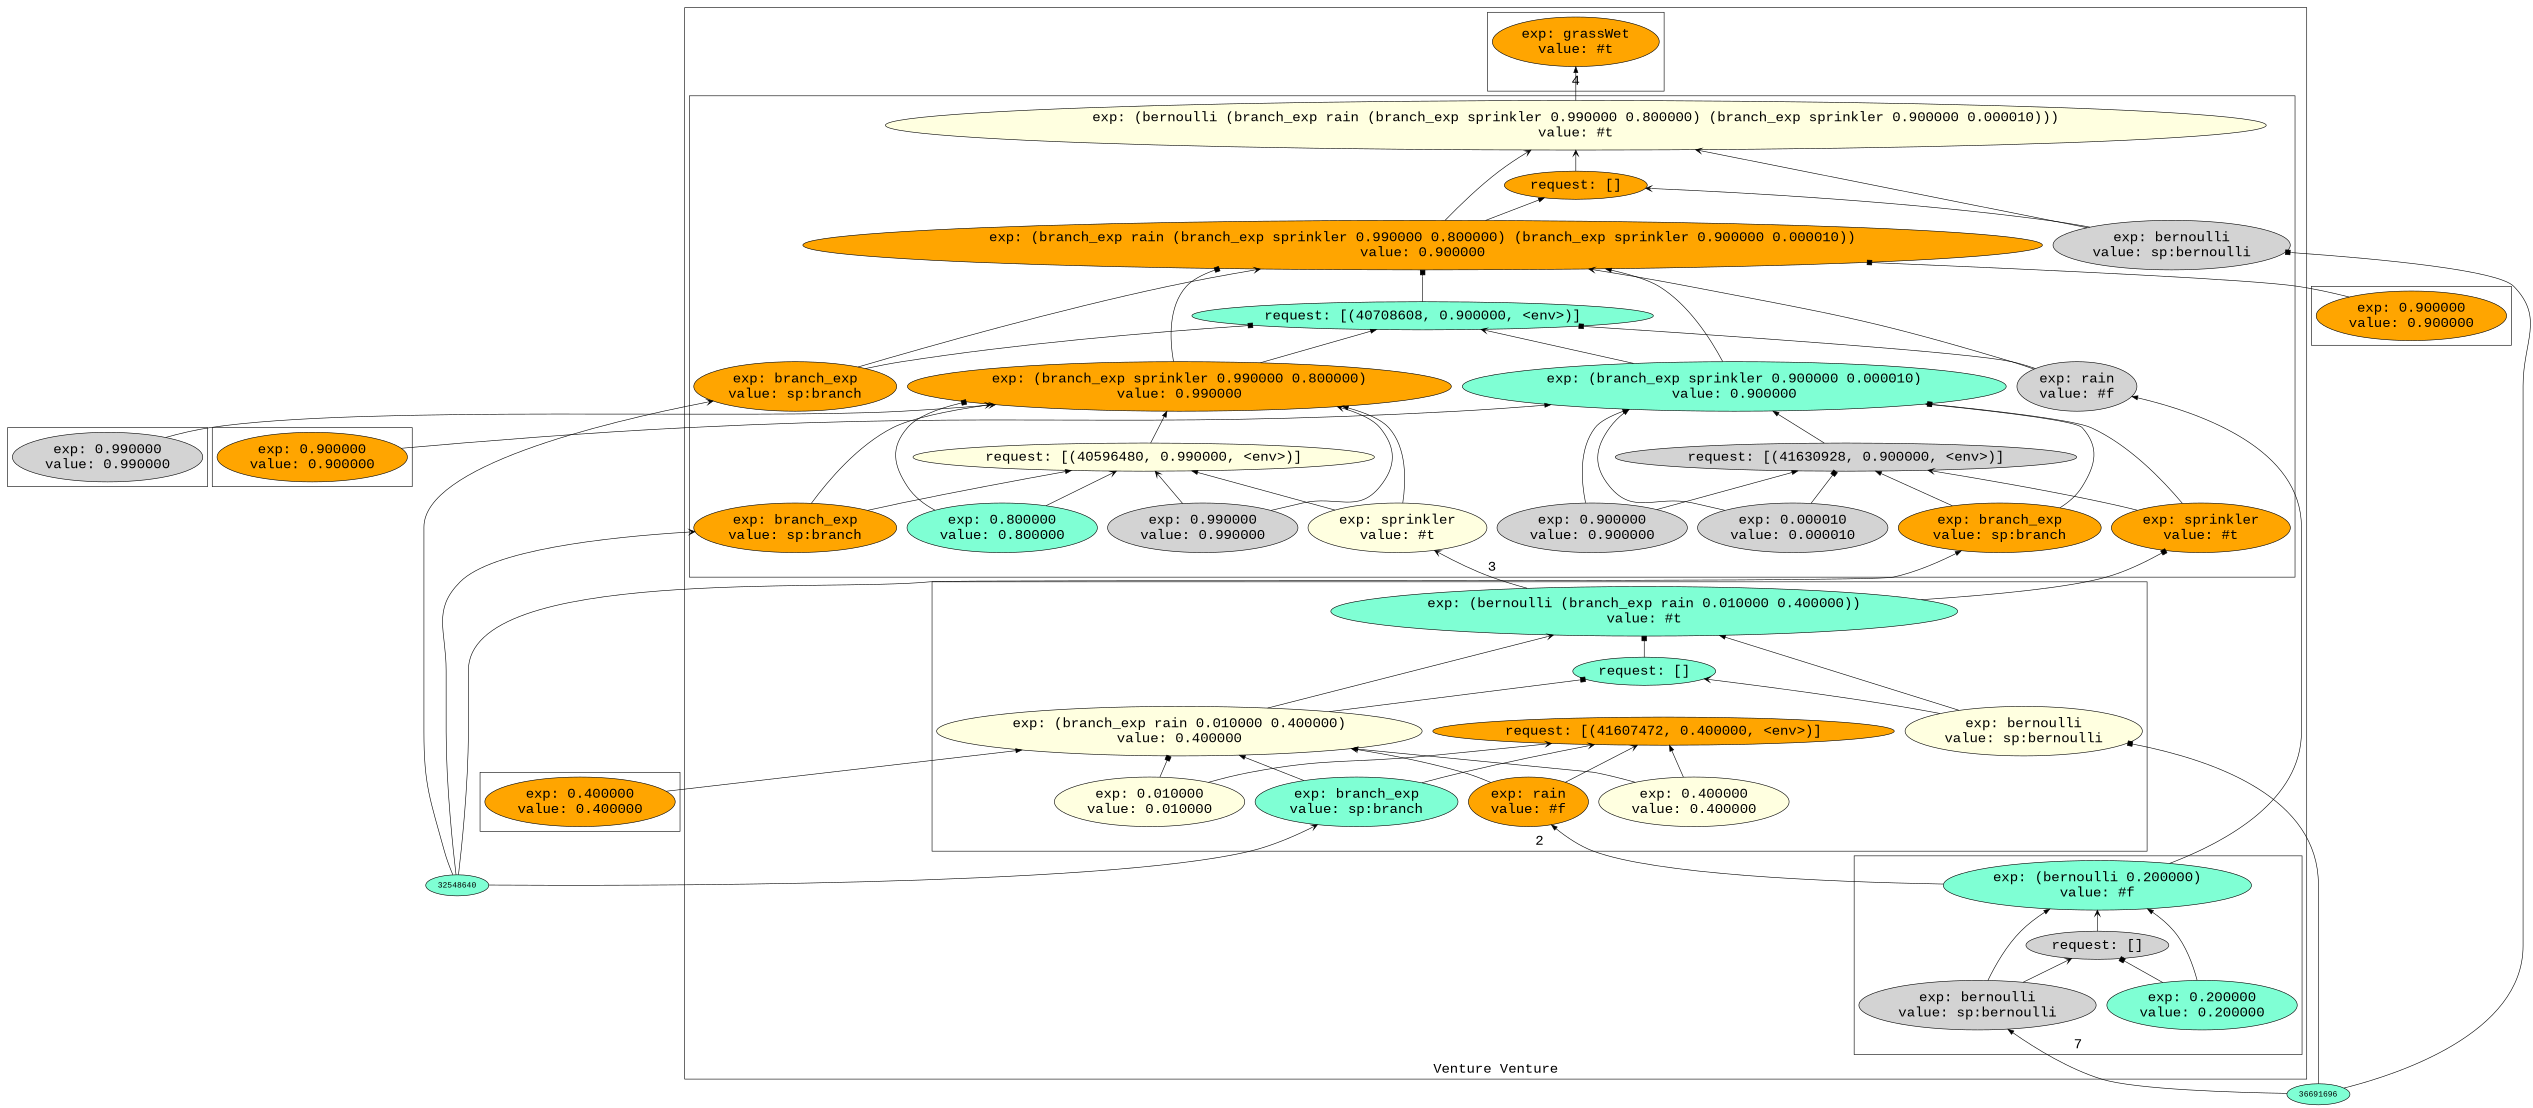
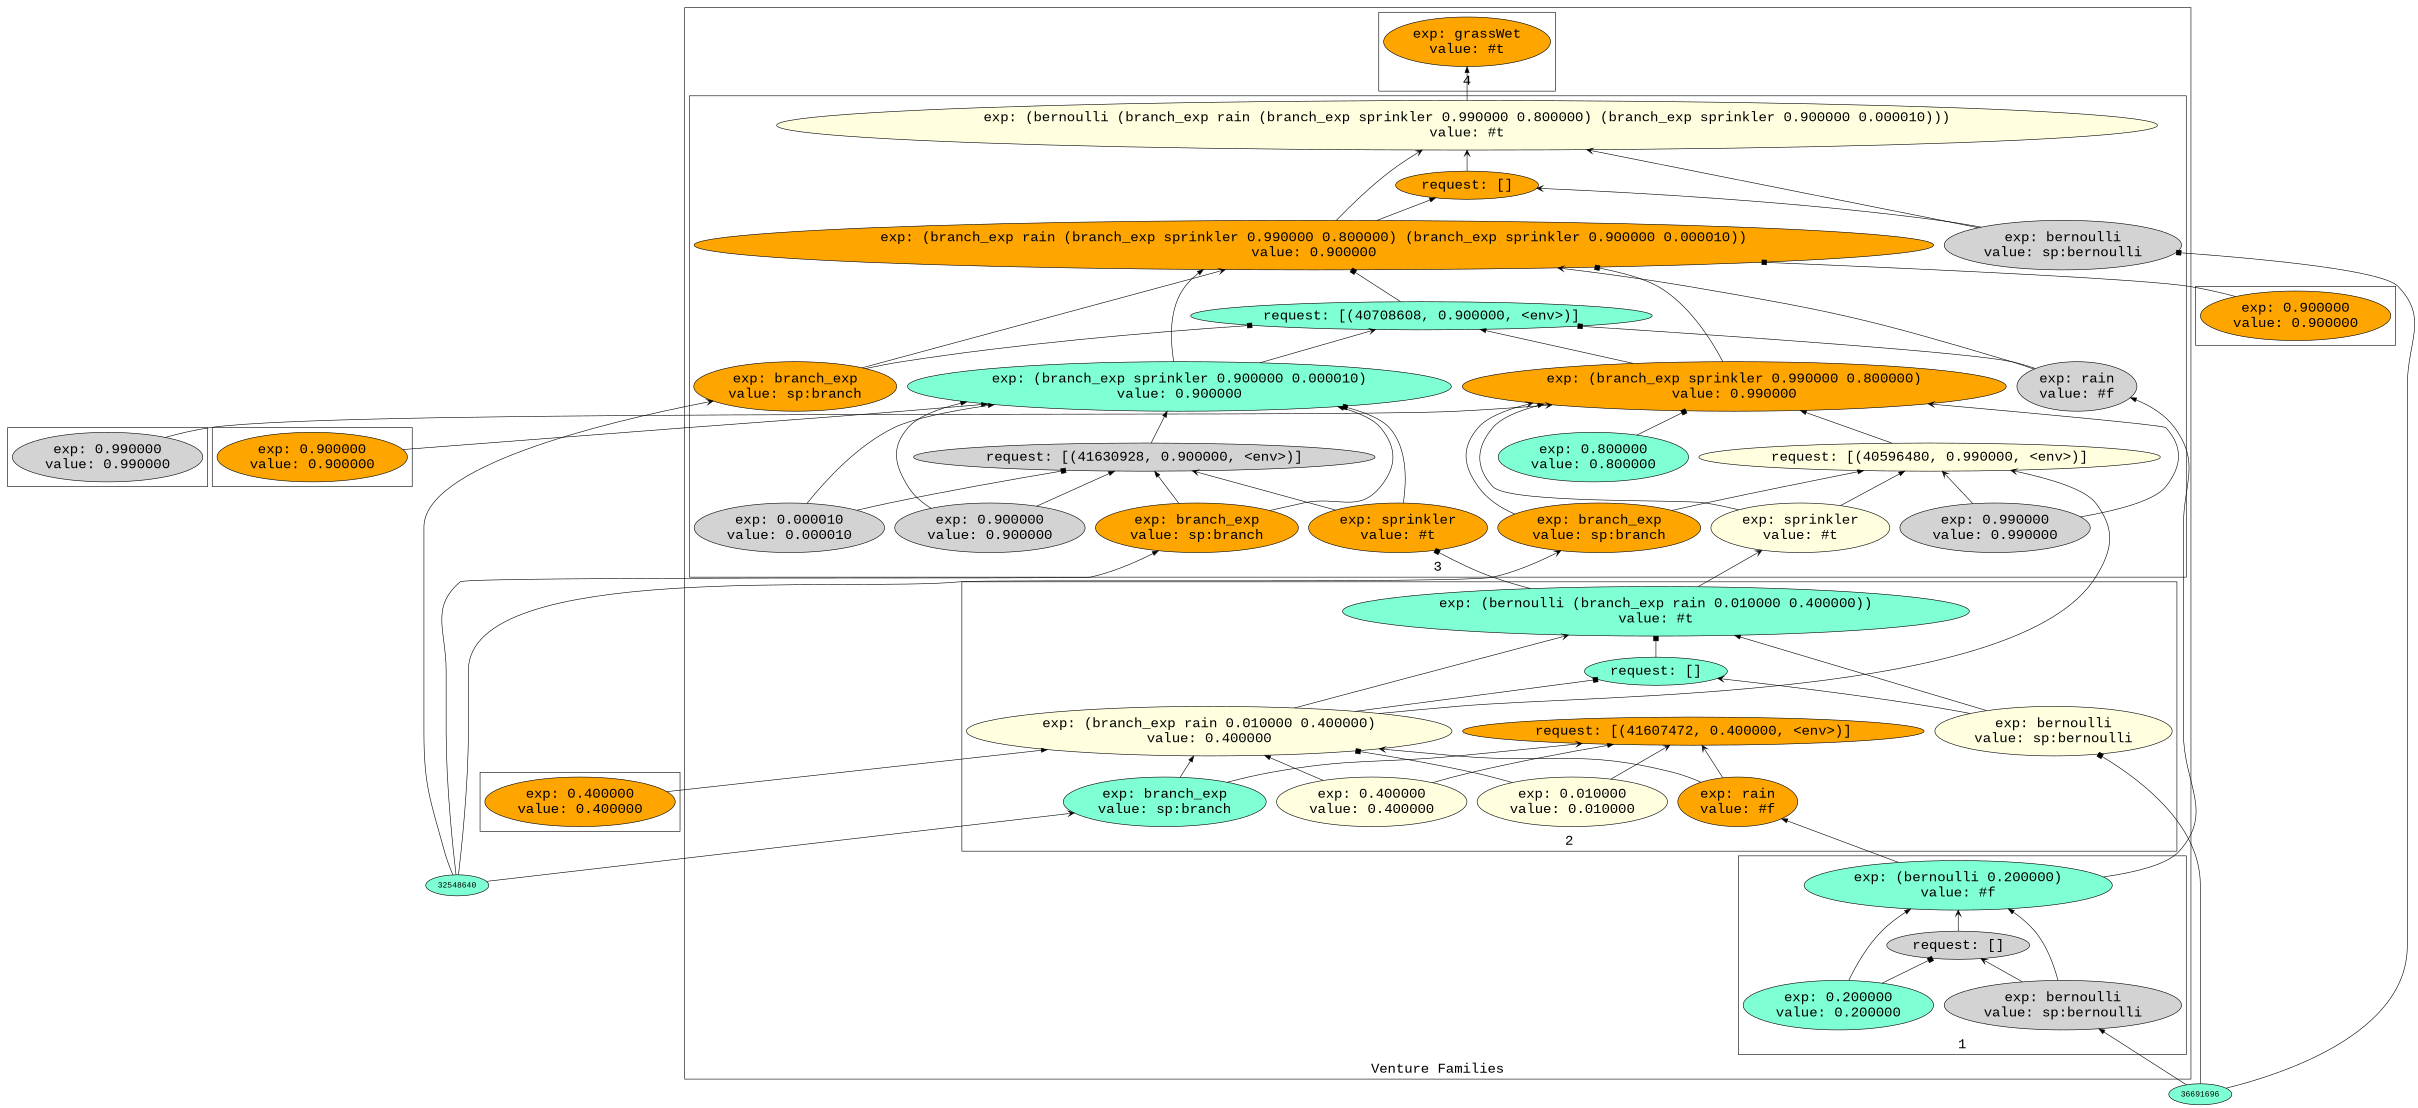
edge "exp: 0.800000 value: 0.800000" -> "request: [(40596480, 0.990000, <env>)]": now "exp: (branch_exp rain 0.010000 0.400000) value: 0.400000" -> "request: [(40596480, 0.990000, <env>)]"
cluster "7": label "7" -> "1"
cluster "Venture Venture": label "Venture Venture" -> "Venture Families"
